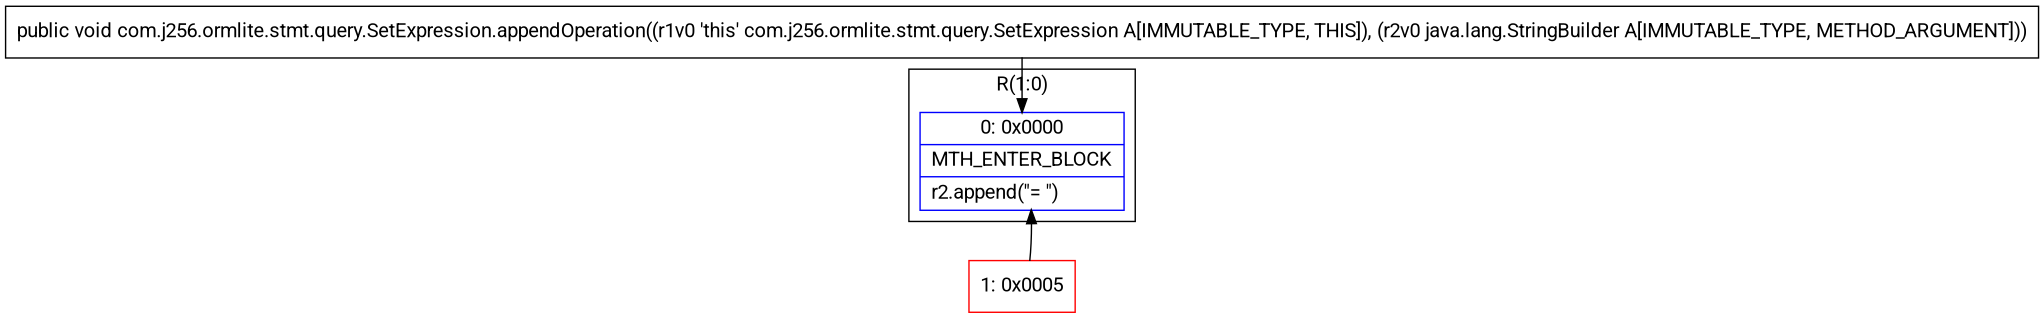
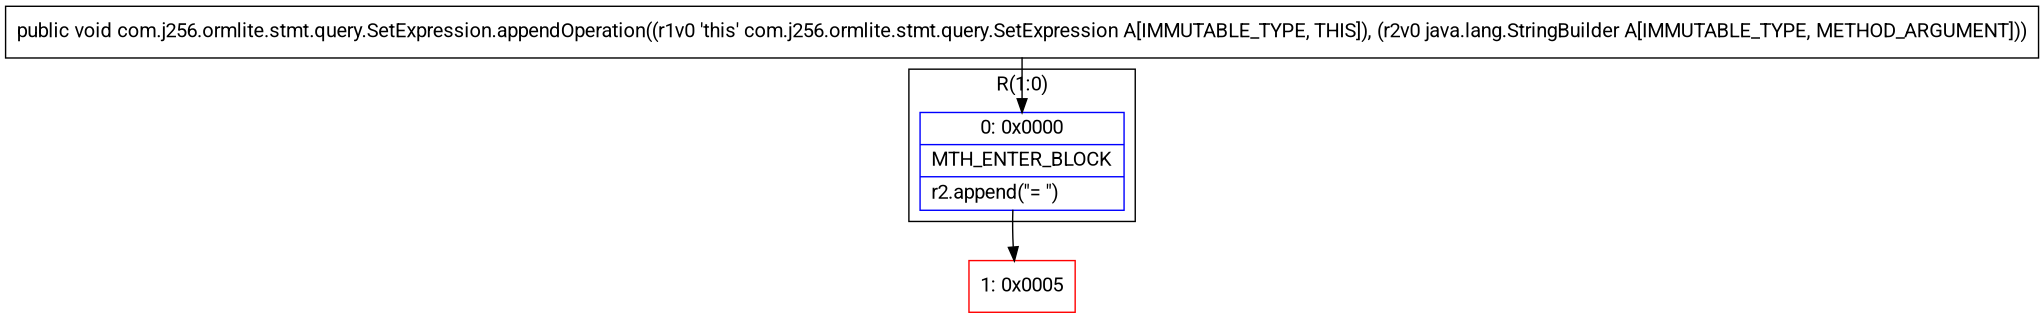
edge "1: 0x0005" -> "0: 0x0000": reversed
